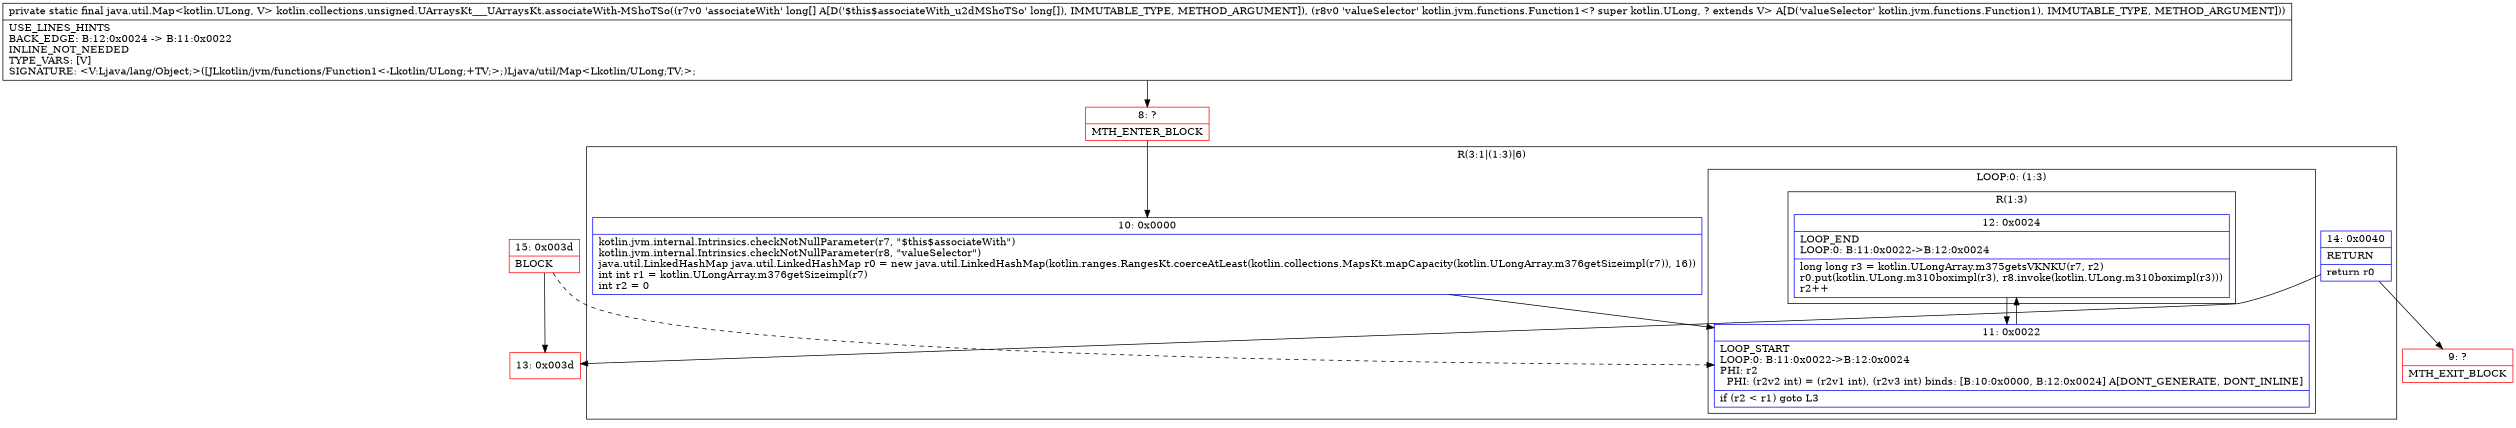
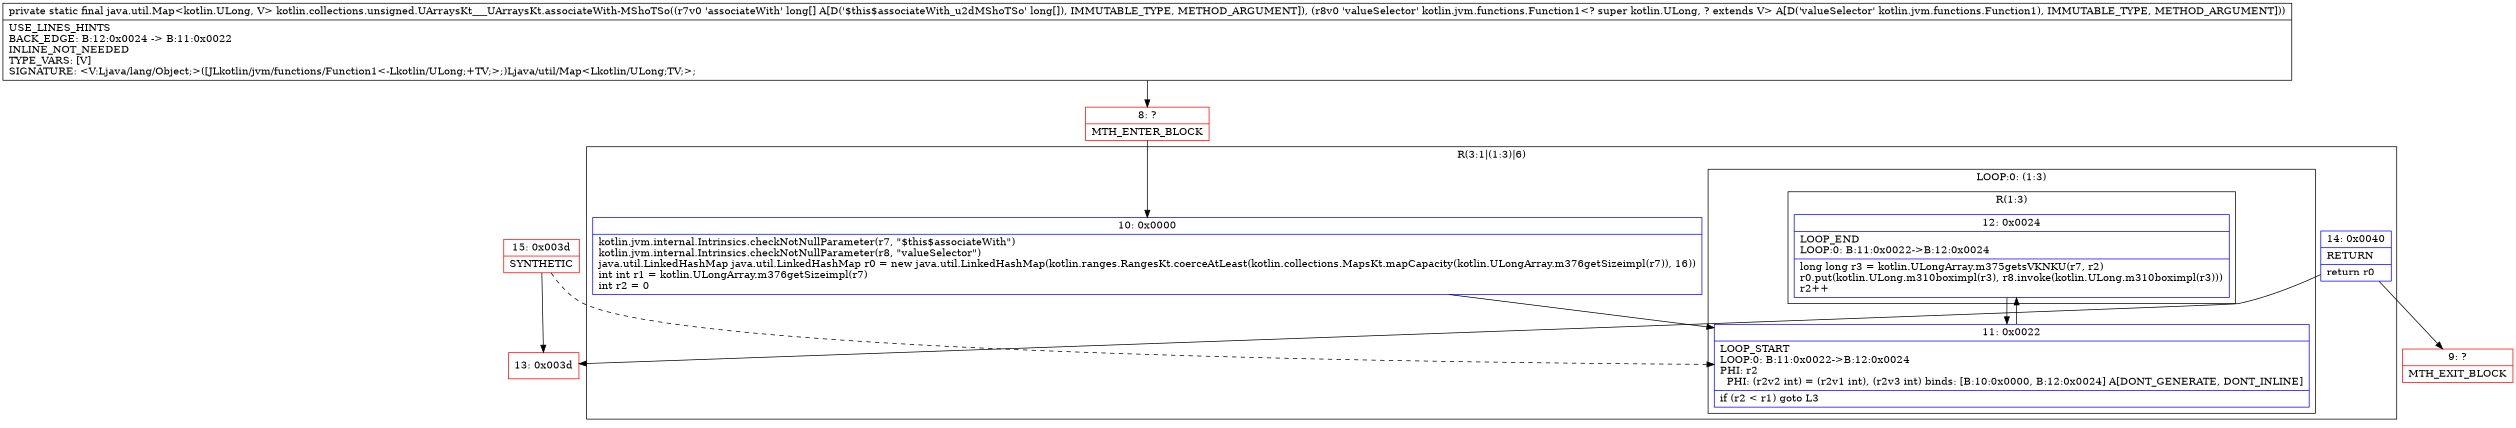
node "15: 0x003d": text "BLOCK" -> "SYNTHETIC"
